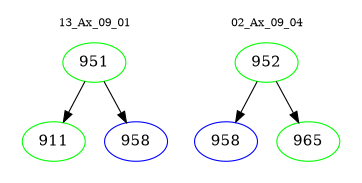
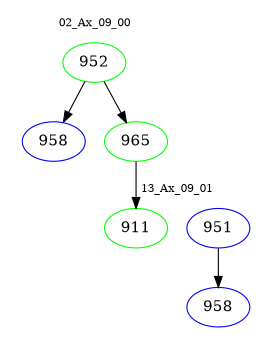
cluster "02_Ax_09_04": label "02_Ax_09_04" -> "02_Ax_09_00"
node "951": color green -> blue
edge "951" -> "911": now "965" -> "911"
